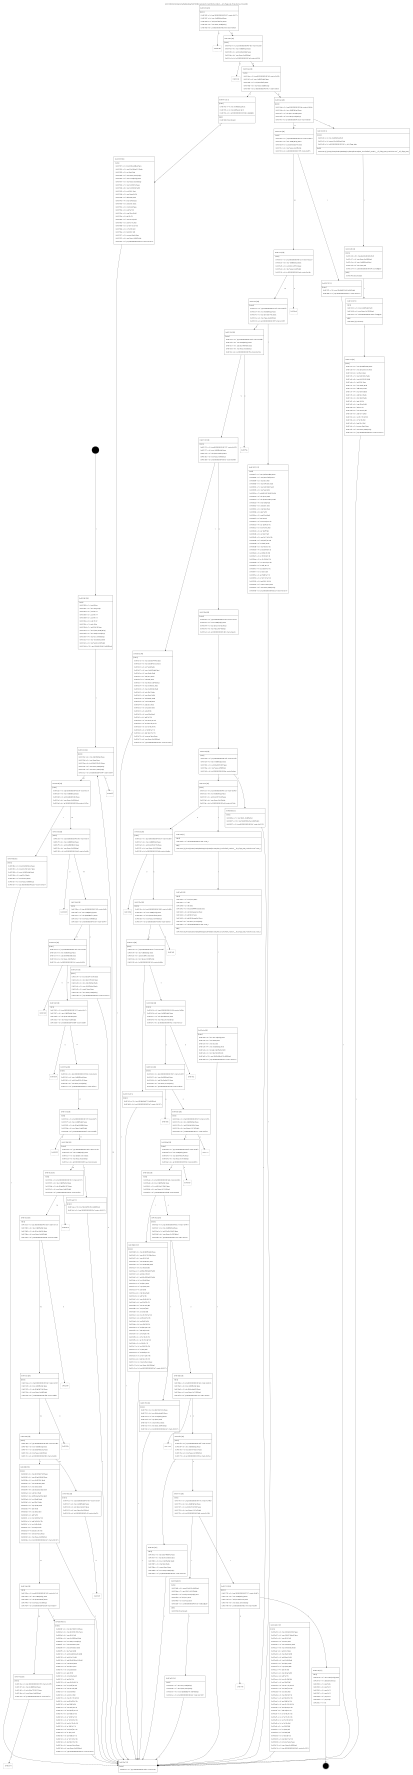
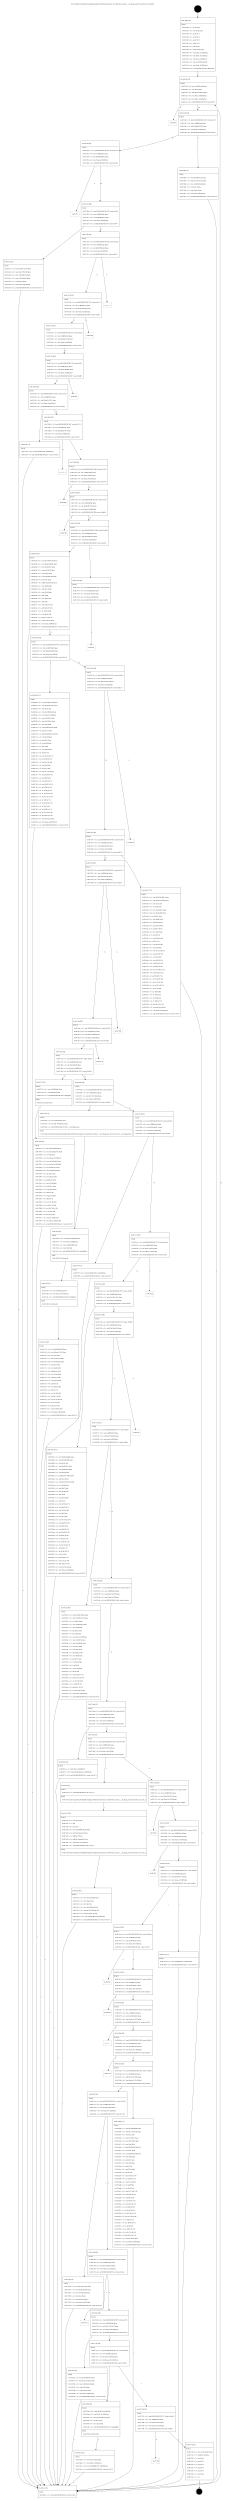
node "0x401476 [28]": added
